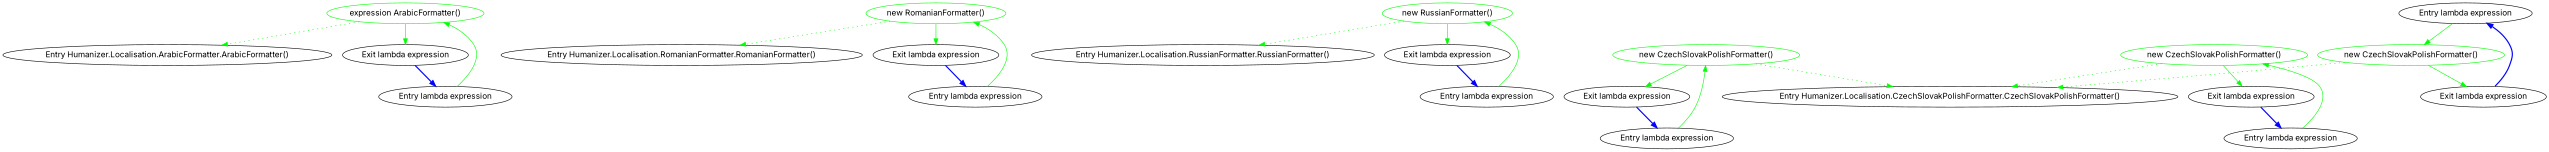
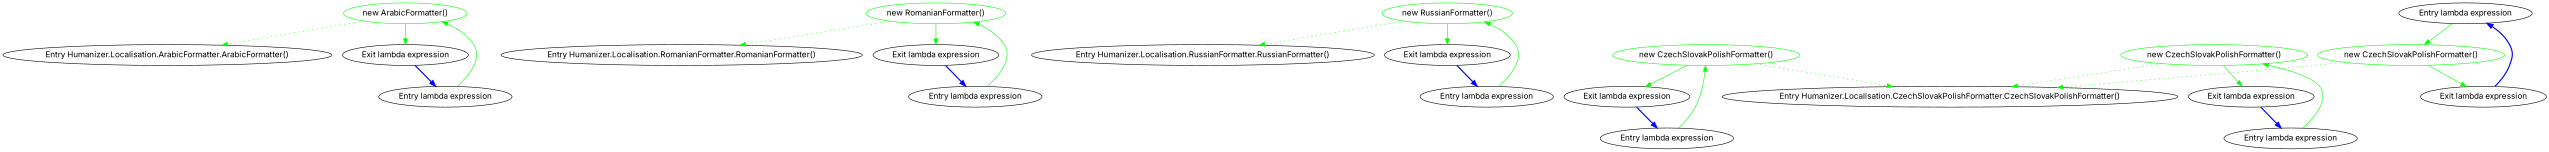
node "expression ArabicFormatter()": label "expression ArabicFormatter()" -> "new ArabicFormatter()"
